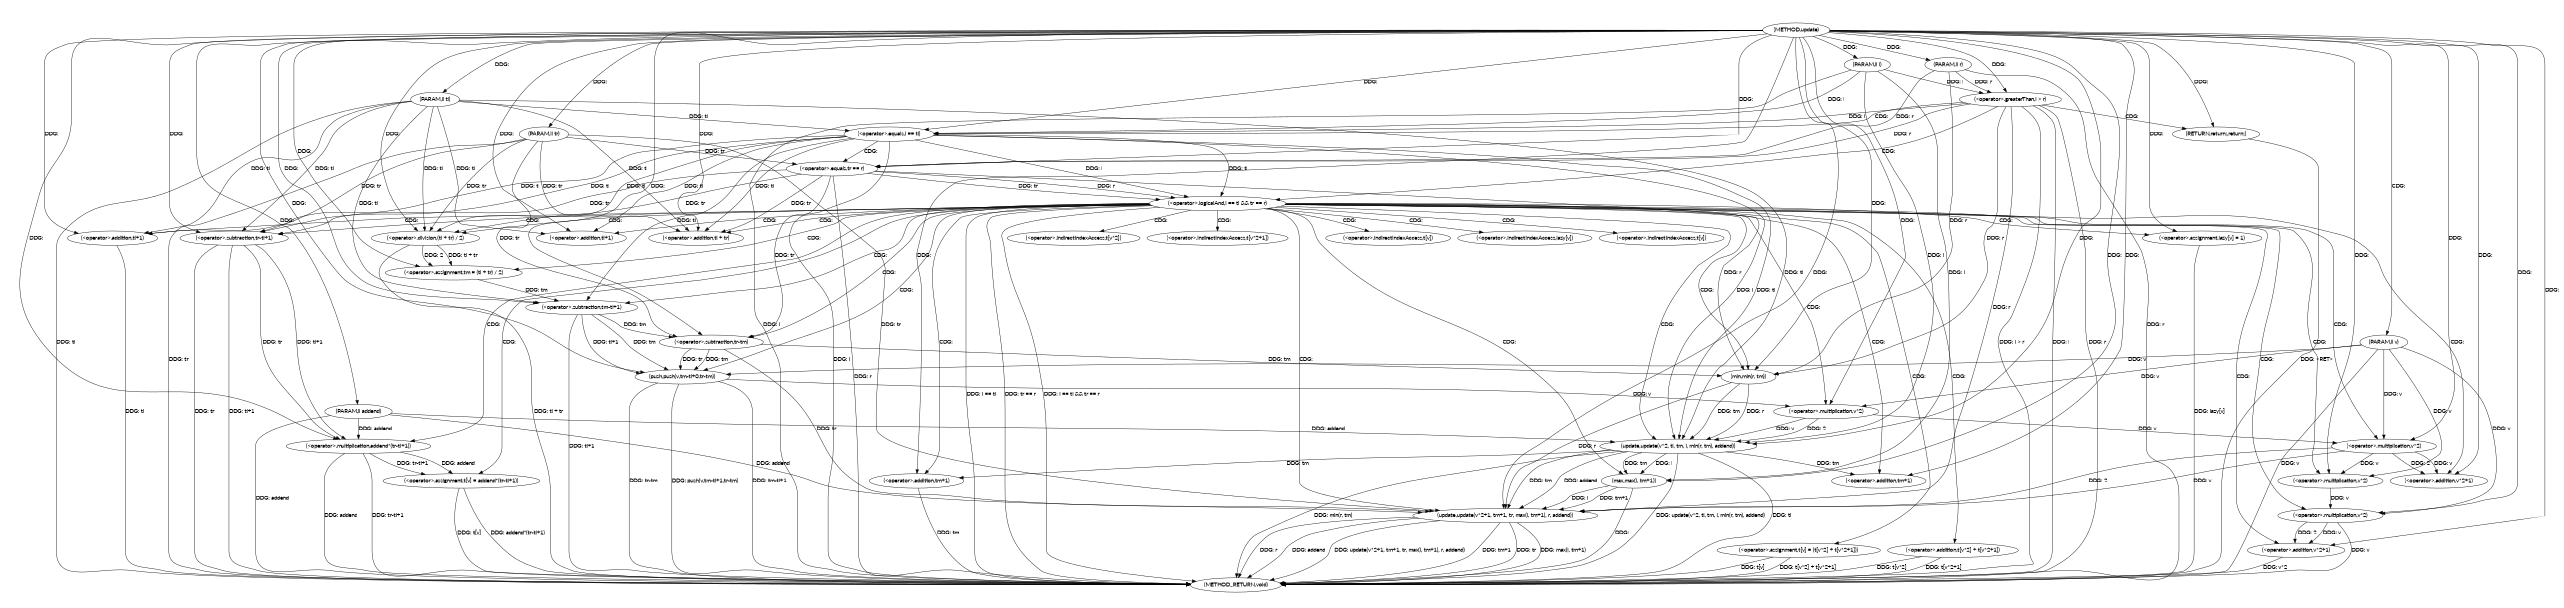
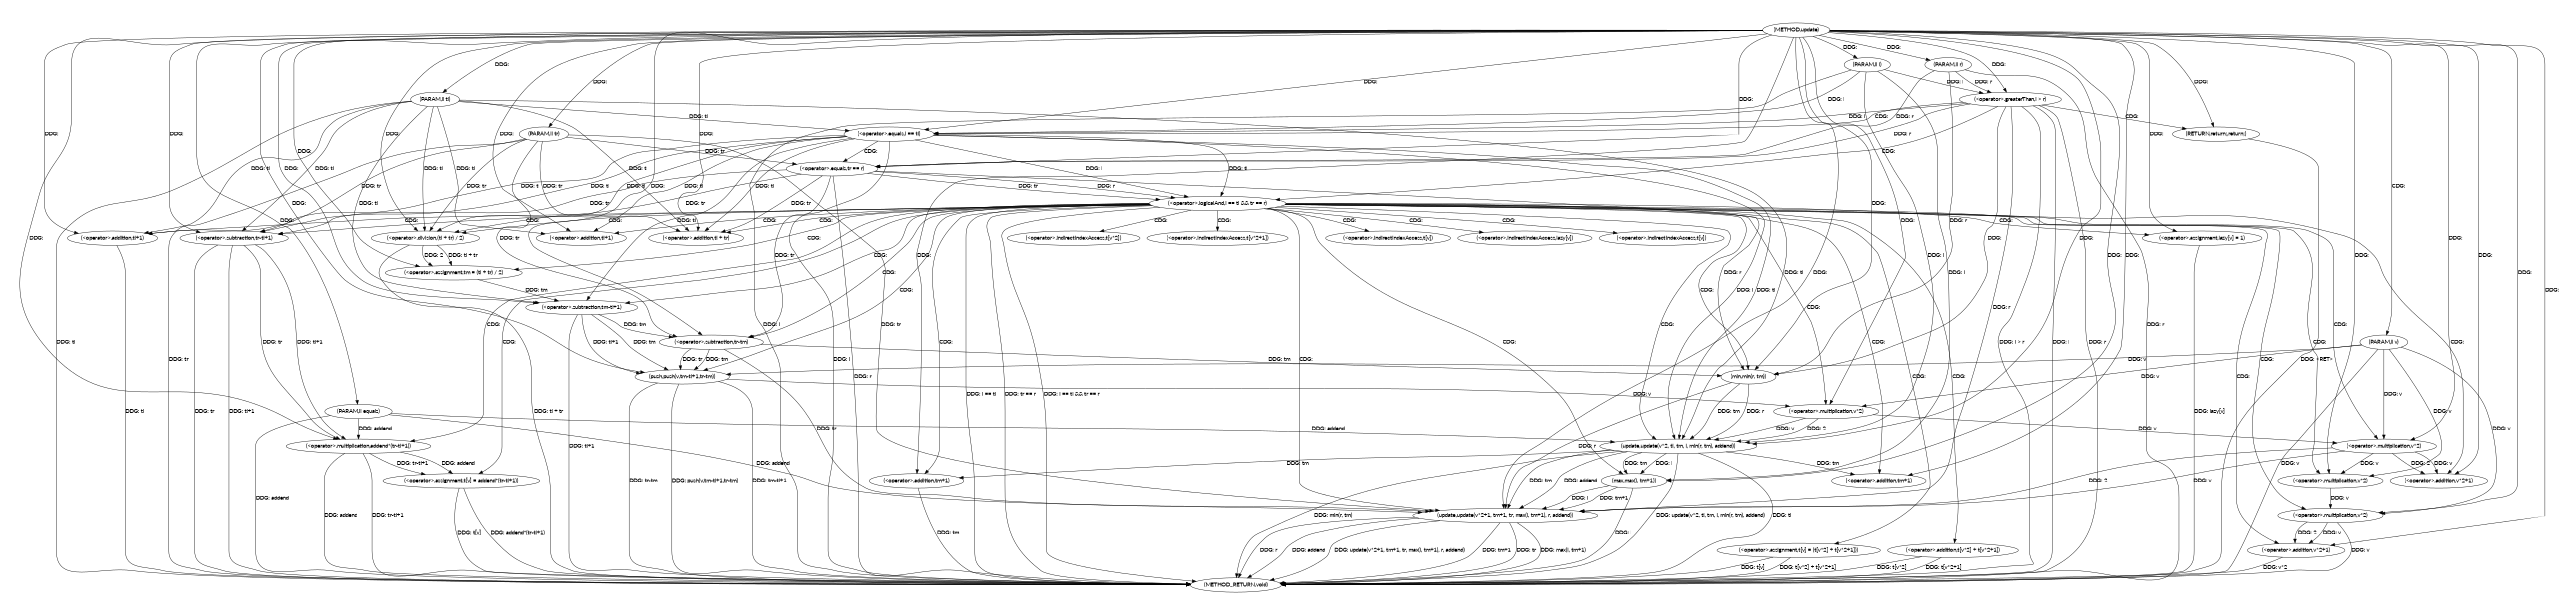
edge "(<operator>.greaterThan,l > r)" -> "(min,min(r, tm))": label "DDG: r" -> "DDG: "
node "(push,push(v,tm-tl+0,tr-tm))": label "(push,push(v,tm-tl+0,tr-tm))" -> "(push,push(v,tm-tl+1,tr-tm))"
node "(PARAM,ll addend)": label "(PARAM,ll addend)" -> "(PARAM,ll equals)"
